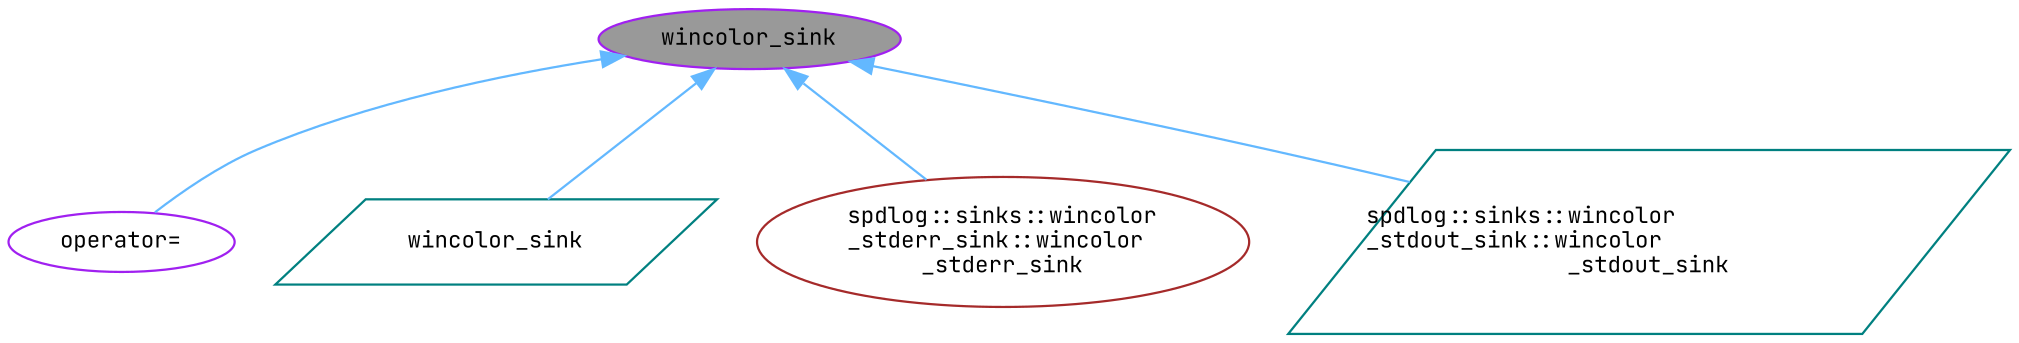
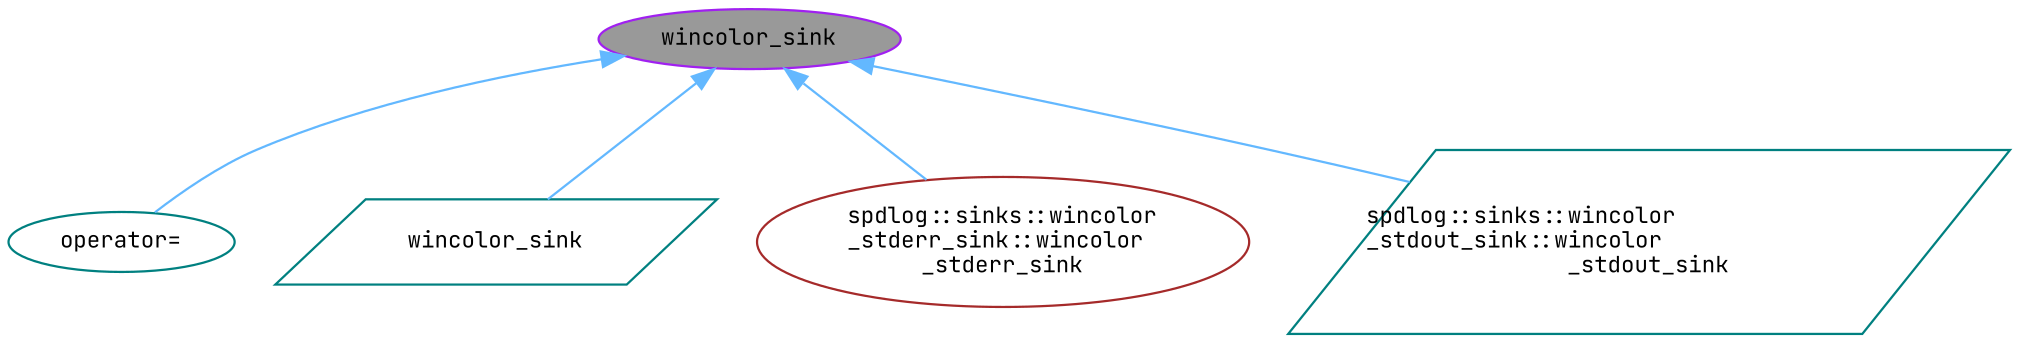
node "operator=": color purple -> teal
